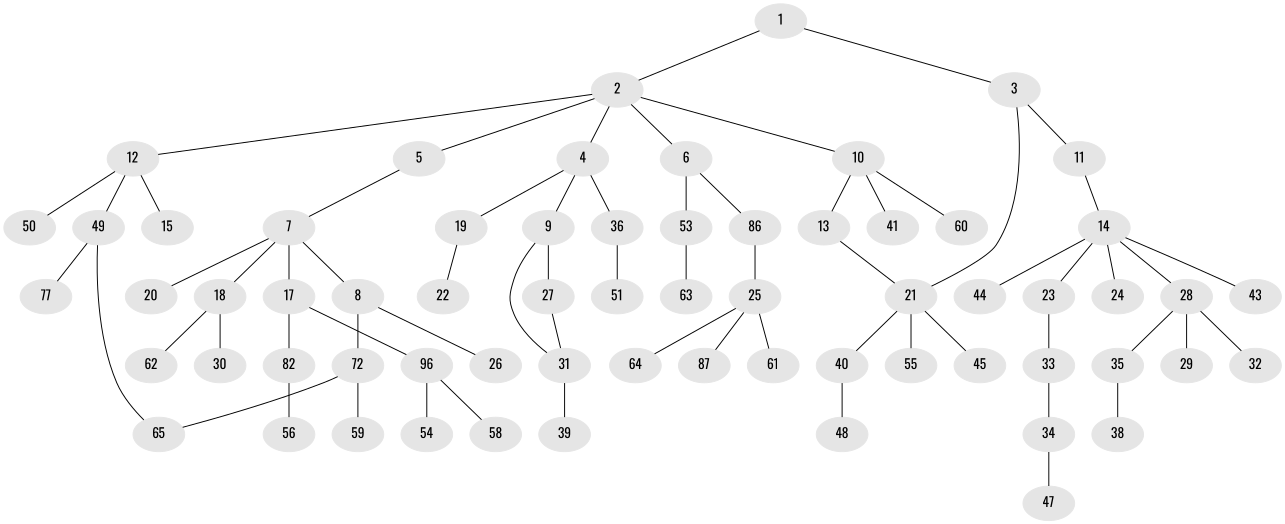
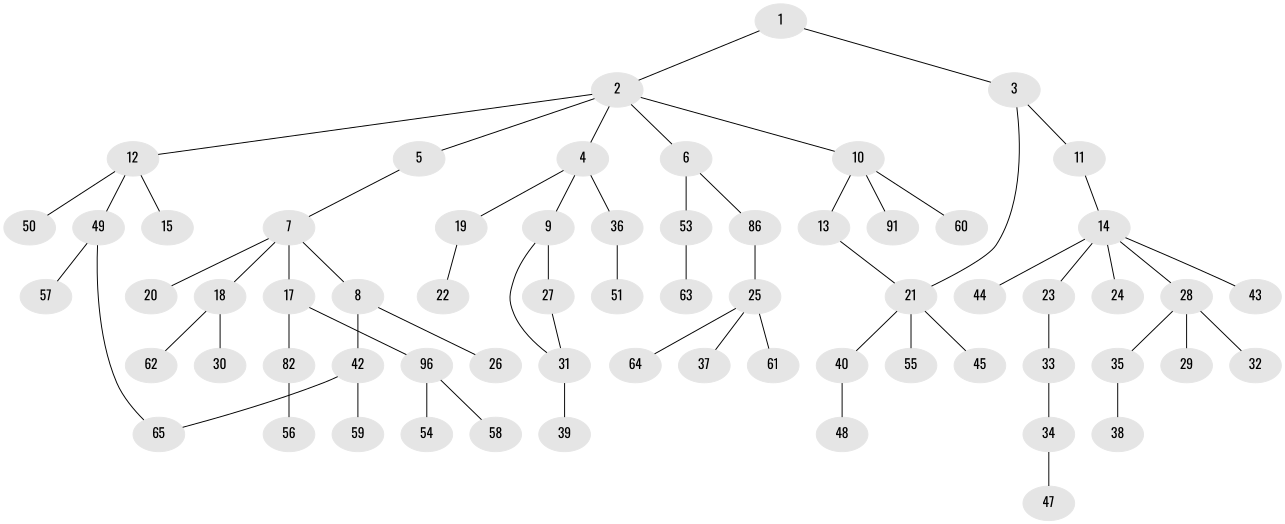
node "41": label "41" -> "91"
node "77": label "77" -> "57"
node "72": label "72" -> "42"
node "87": label "87" -> "37"
